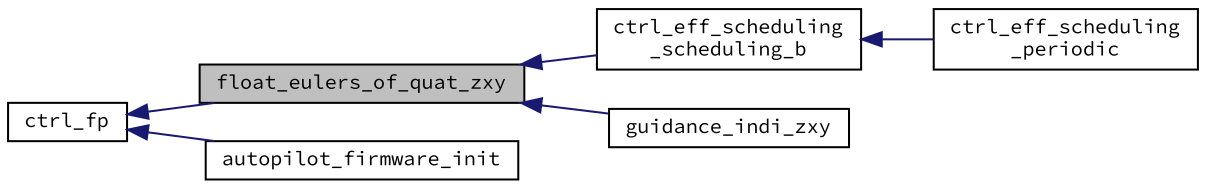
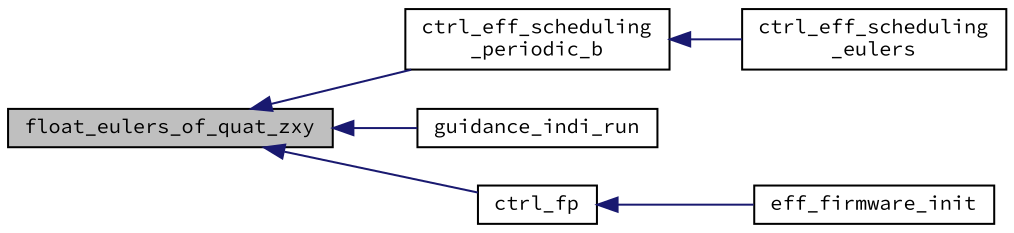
node "ctrl_eff_scheduling _scheduling_b": label "ctrl_eff_scheduling _scheduling_b" -> "ctrl_eff_scheduling _periodic_b"
node "ctrl_eff_scheduling _periodic": label "ctrl_eff_scheduling _periodic" -> "ctrl_eff_scheduling _eulers"
edge "float_eulers_of_quat_zxy" -> "ctrl_fp": reversed
node "guidance_indi_zxy": label "guidance_indi_zxy" -> "guidance_indi_run"
node "autopilot_firmware_init": label "autopilot_firmware_init" -> "eff_firmware_init"
